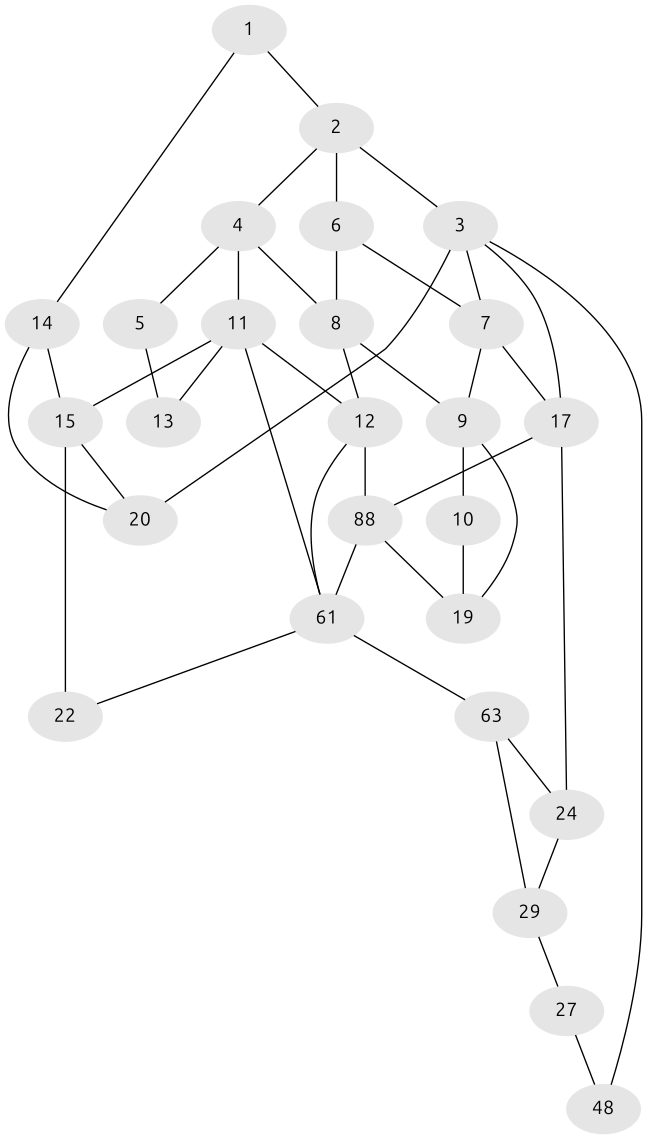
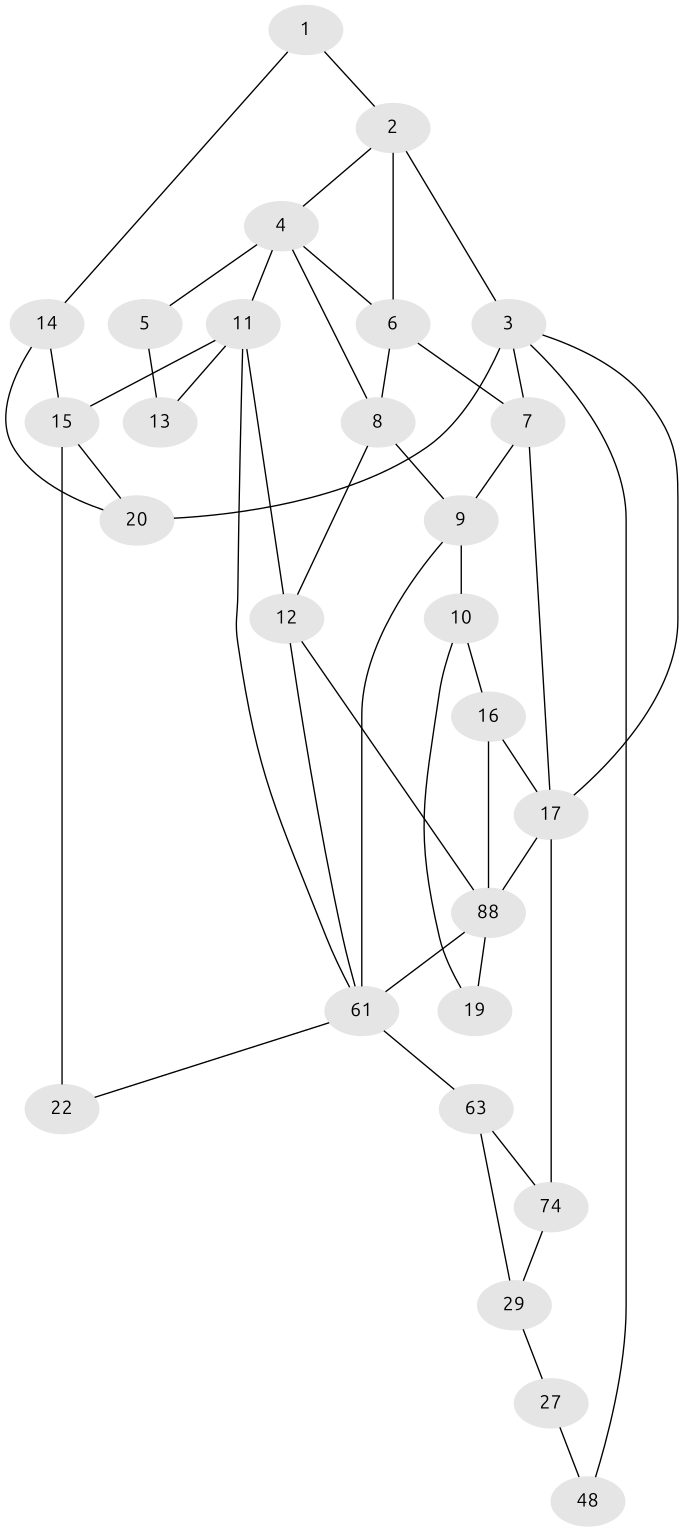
edge "4" -- "6": added
edge "9" -- "19": now "9" -- "61"
node "16": added
node "24": label "24" -> "74"
